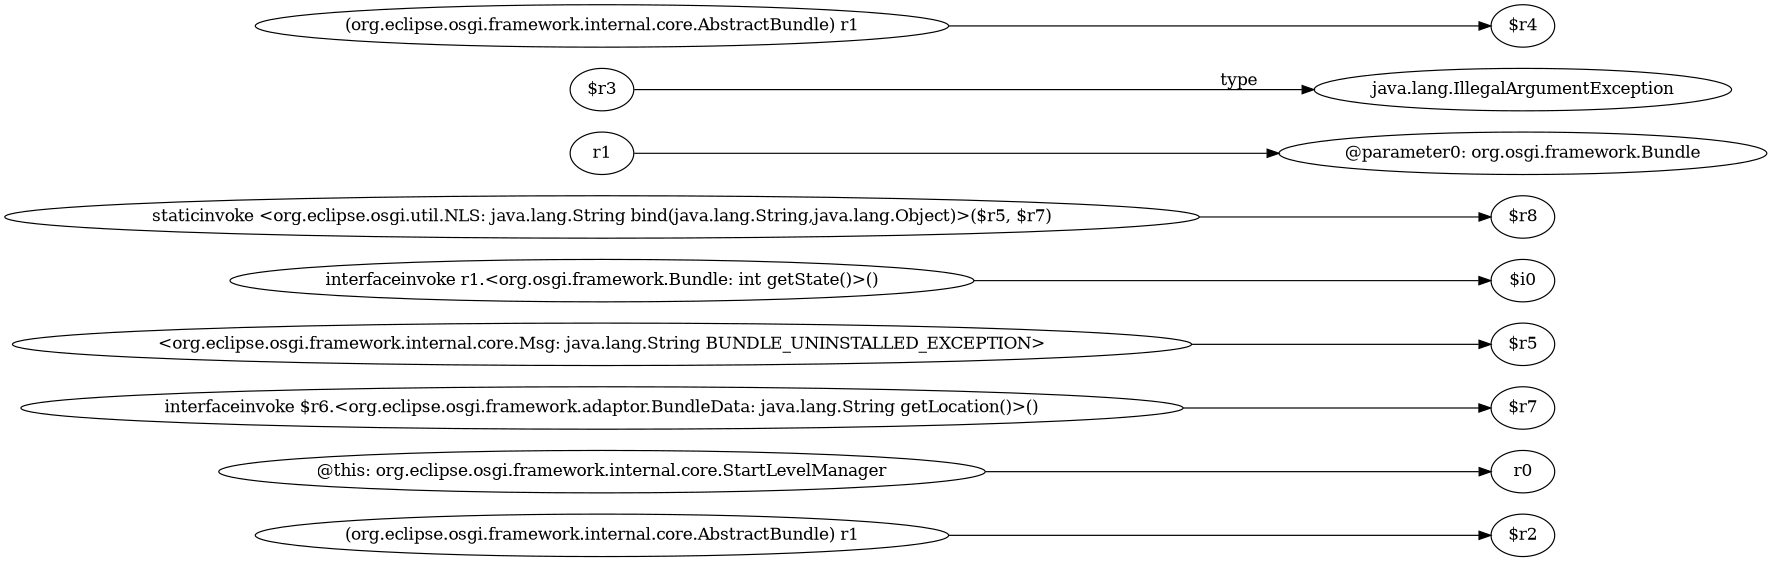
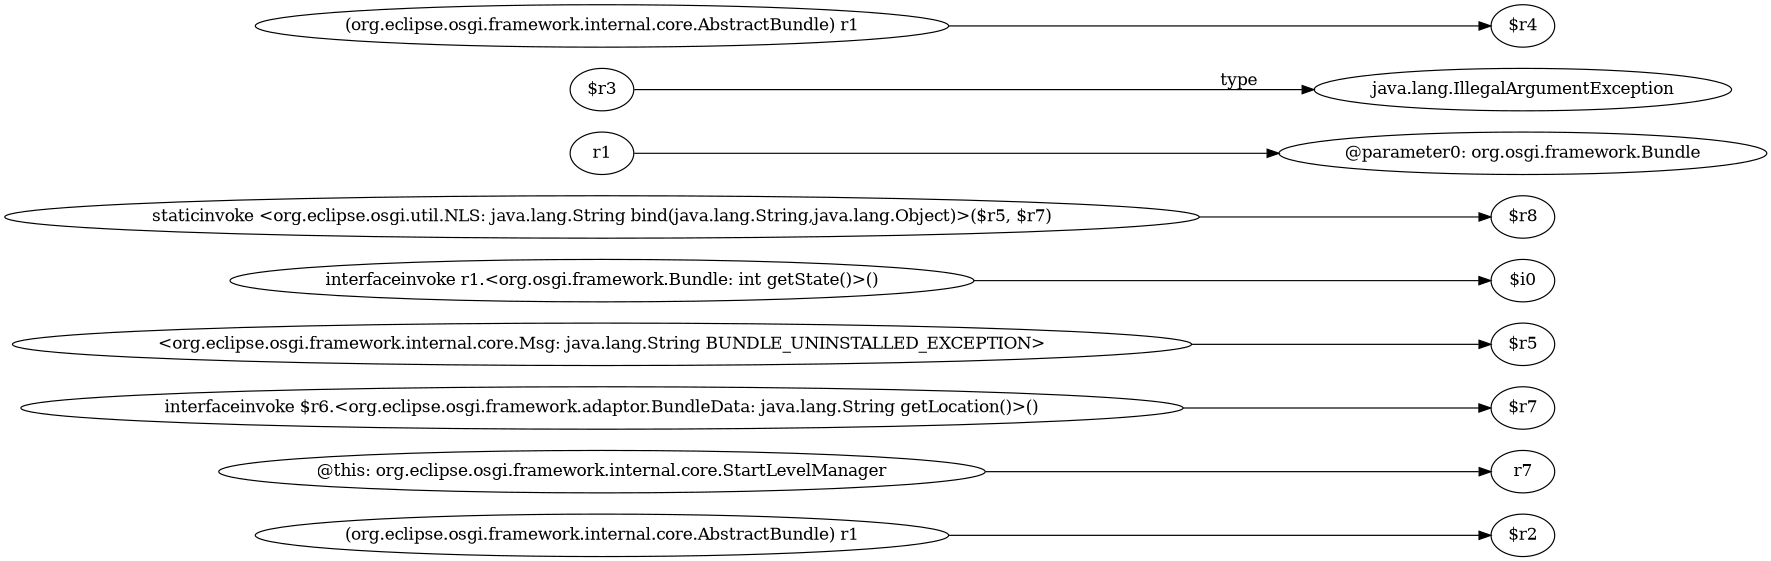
node "r0": label "r0" -> "r7"
